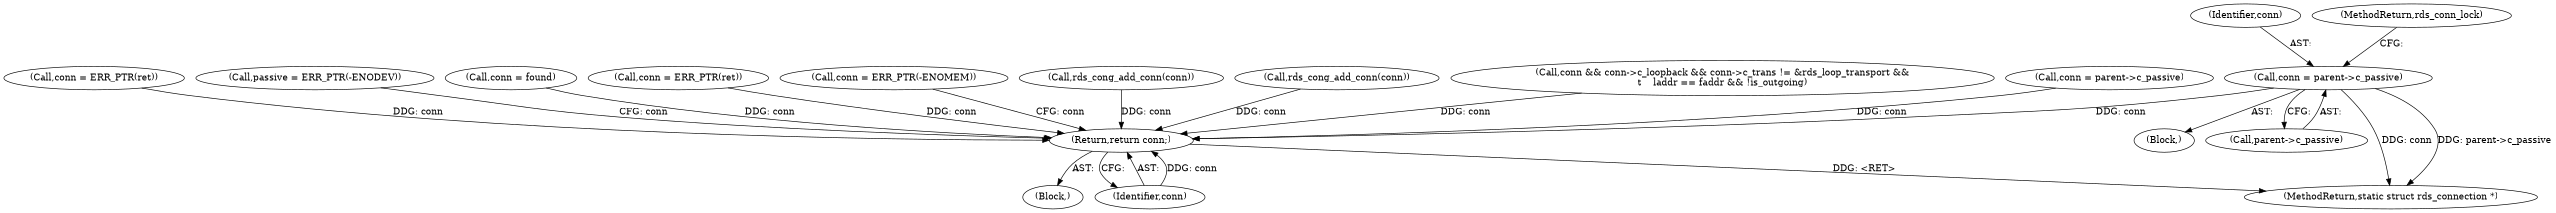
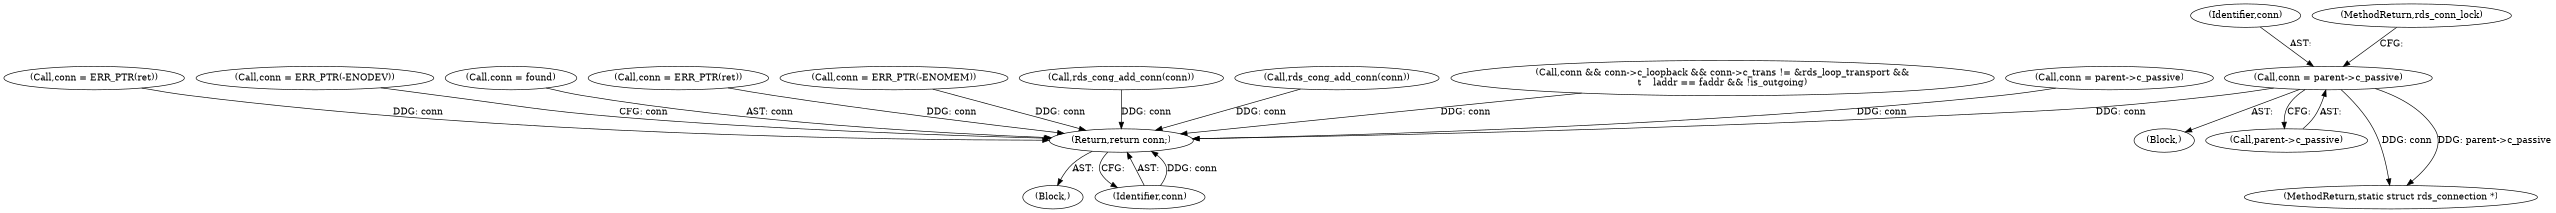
node "(Call,passive = ERR_PTR(-ENODEV))": label "(Call,passive = ERR_PTR(-ENODEV))" -> "(Call,conn = ERR_PTR(-ENODEV))"
edge "(Call,conn = found)" -> "(Return,return conn;)": label "DDG: conn" -> "AST: conn"
edge "(Call,conn = ERR_PTR(-ENOMEM))" -> "(Return,return conn;)": label "CFG: conn" -> "DDG: conn"
edge "(Return,return conn;)" -> "(MethodReturn,static struct rds_connection *)": removed, label "DDG: <RET>"
